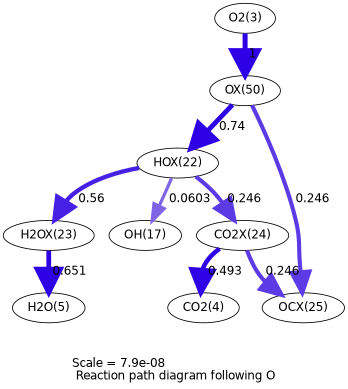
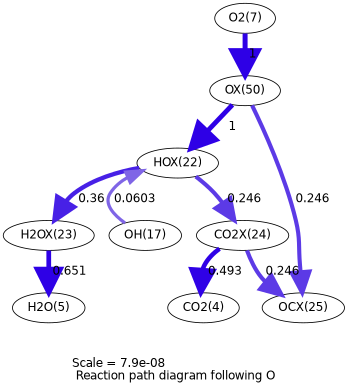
node "O2(3)": label "O2(3)" -> "O2(7)"
edge "OX(50)" -> "HOX(22)": label " 0.74" -> " 1"
edge "HOX(22)" -> "OH(17)": reversed
edge "HOX(22)" -> "H2OX(23)": label " 0.56" -> " 0.36"
